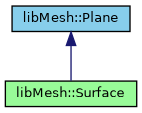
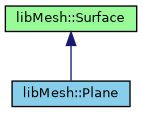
edge "libMesh::Surface" -> "libMesh::Plane": reversed
